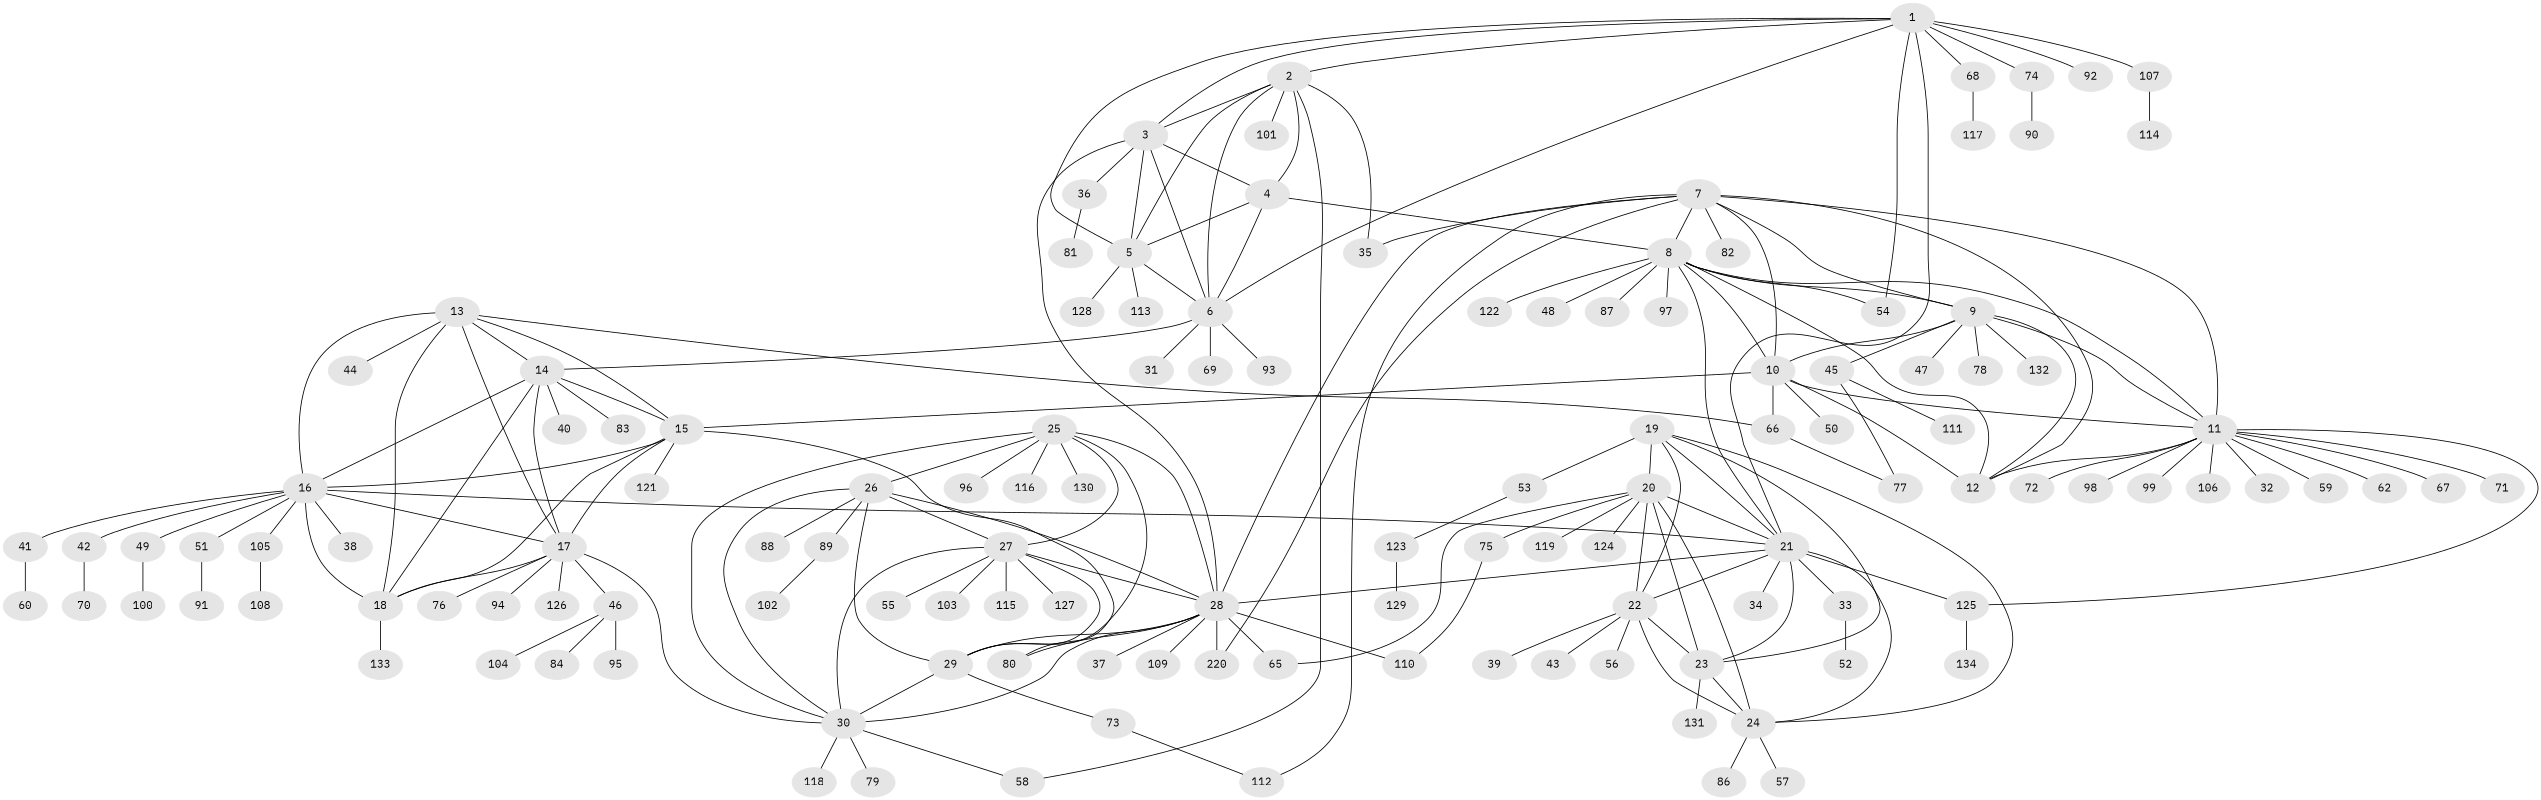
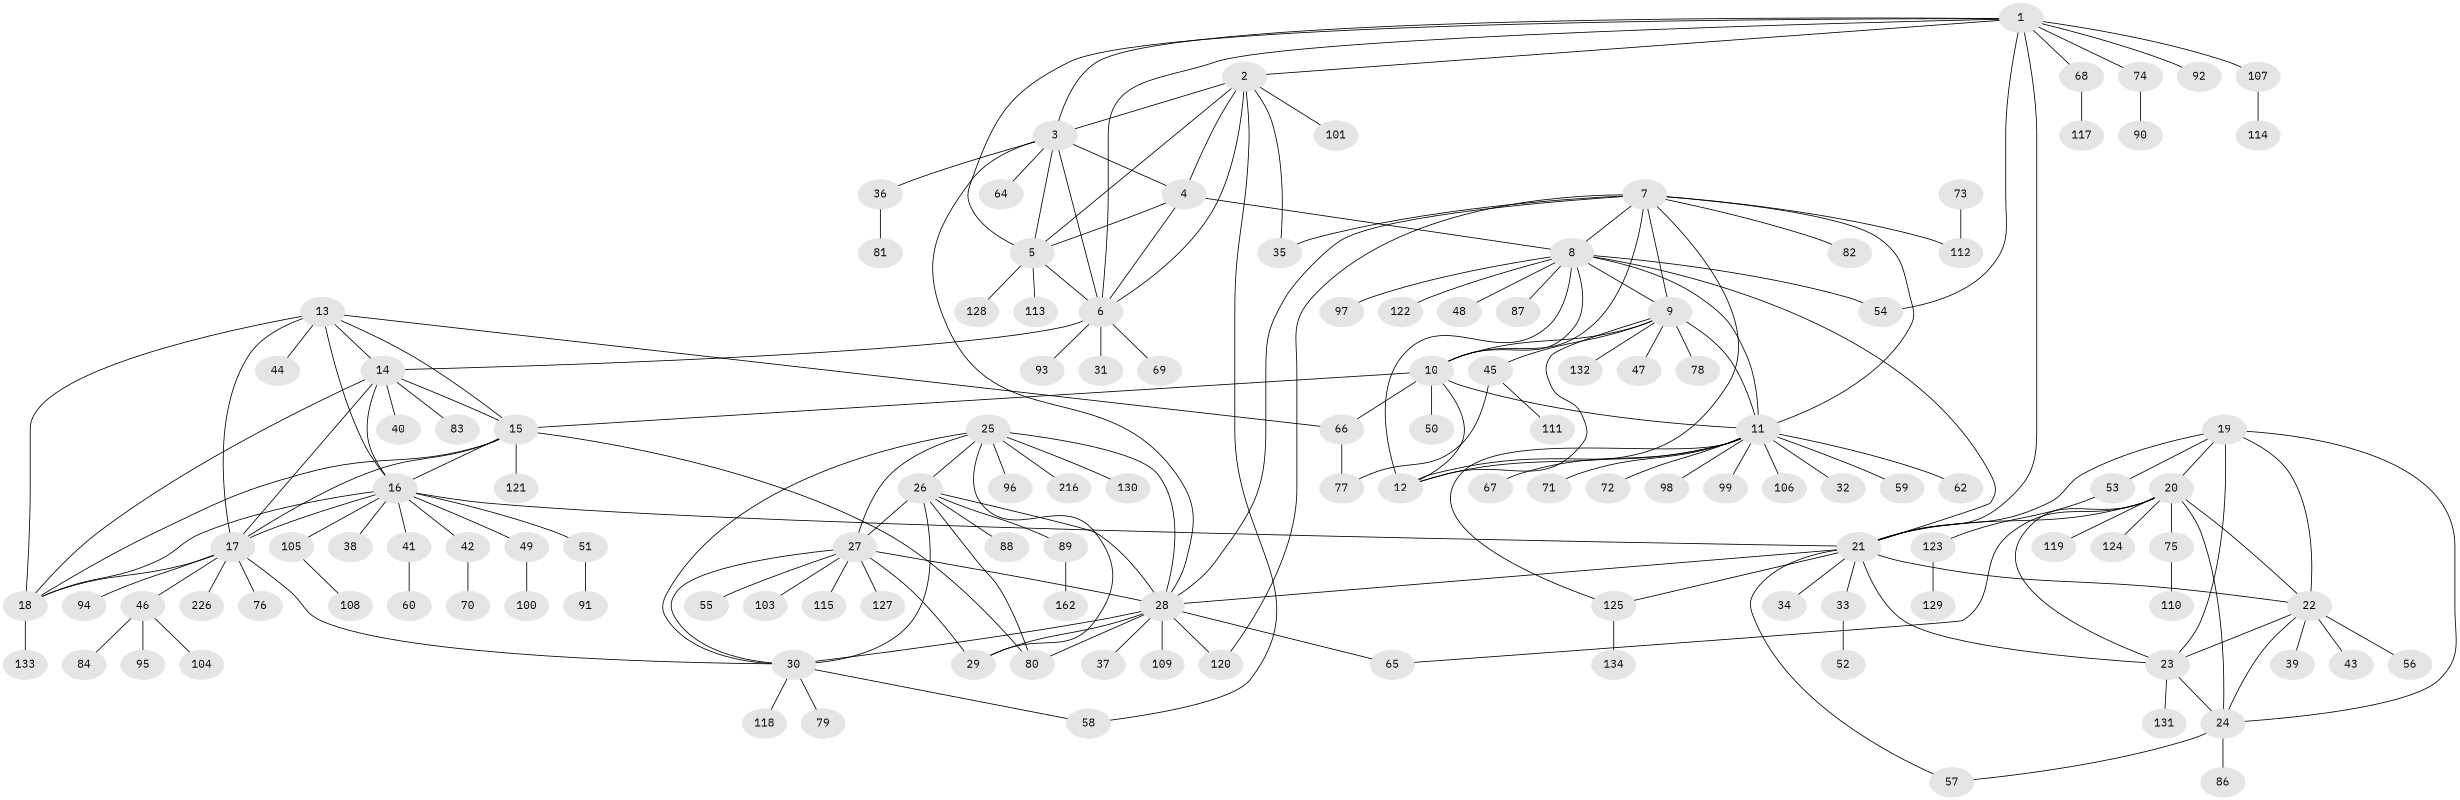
node "64": added
node "116": label "116" -> "216"
node "126": label "126" -> "226"
node "102": label "102" -> "162"
edge "26" -- "29": now "26" -- "80"
edge "28" -- "110": removed
edge "21" -- "24": now "21" -- "57"
node "220": label "220" -> "120"
edge "29" -- "30": removed
edge "29" -- "73": removed
